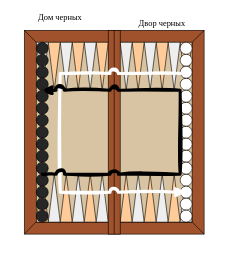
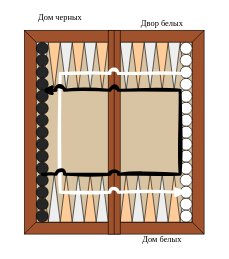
node "Двор черных": label "Двор черных" -> "Двор белых"
node "Дом белых": added
